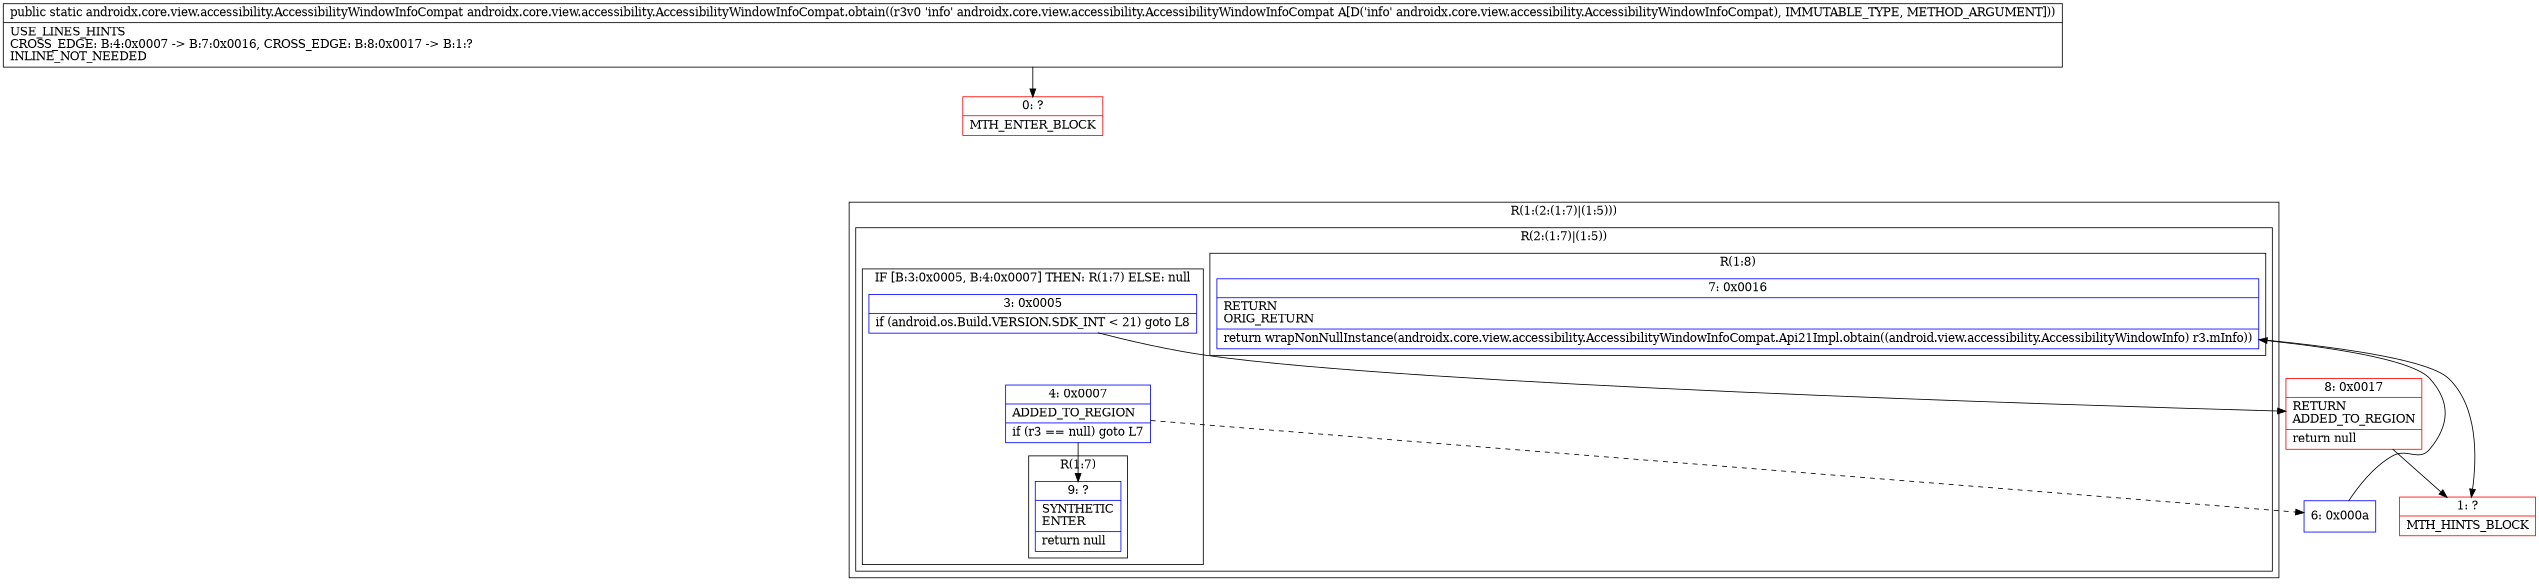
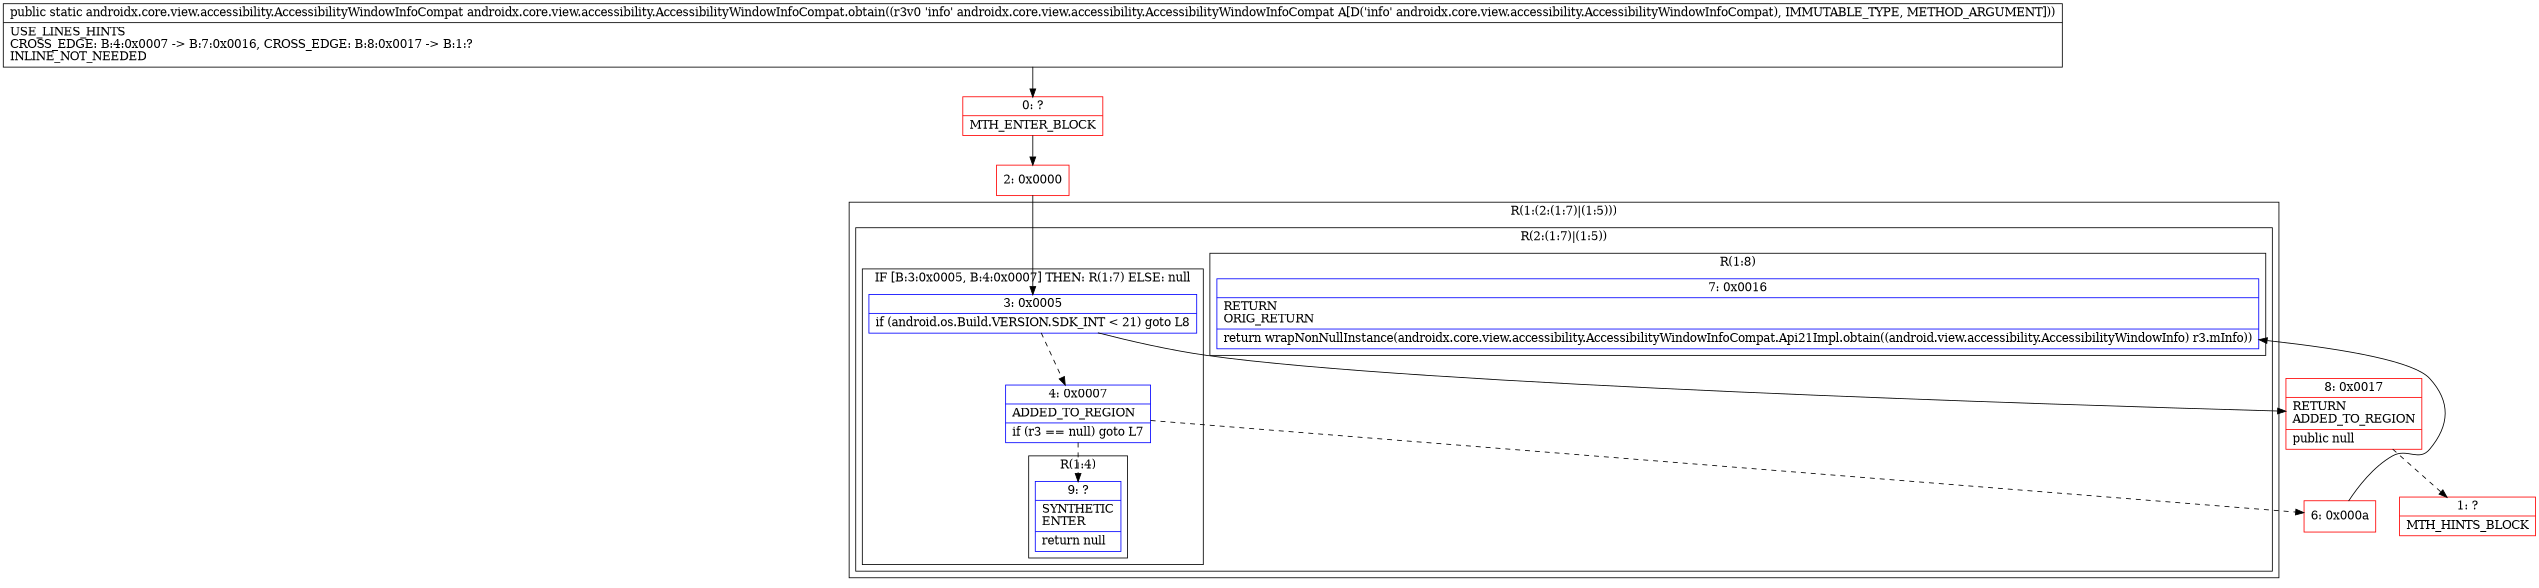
node "2: 0x0000": added
edge "3: 0x0005" -> "4: 0x0007": added
edge "7: 0x0016" -> "1: ?": removed
node "8: 0x0017": text "return null" -> "public null"
edge "4: 0x0007" -> "9: ?": style solid -> dashed
cluster "R(1:7)": label "R(1:7)" -> "R(1:4)"
edge "8: 0x0017" -> "1: ?": style solid -> dashed
node "6: 0x000a": color blue -> red
